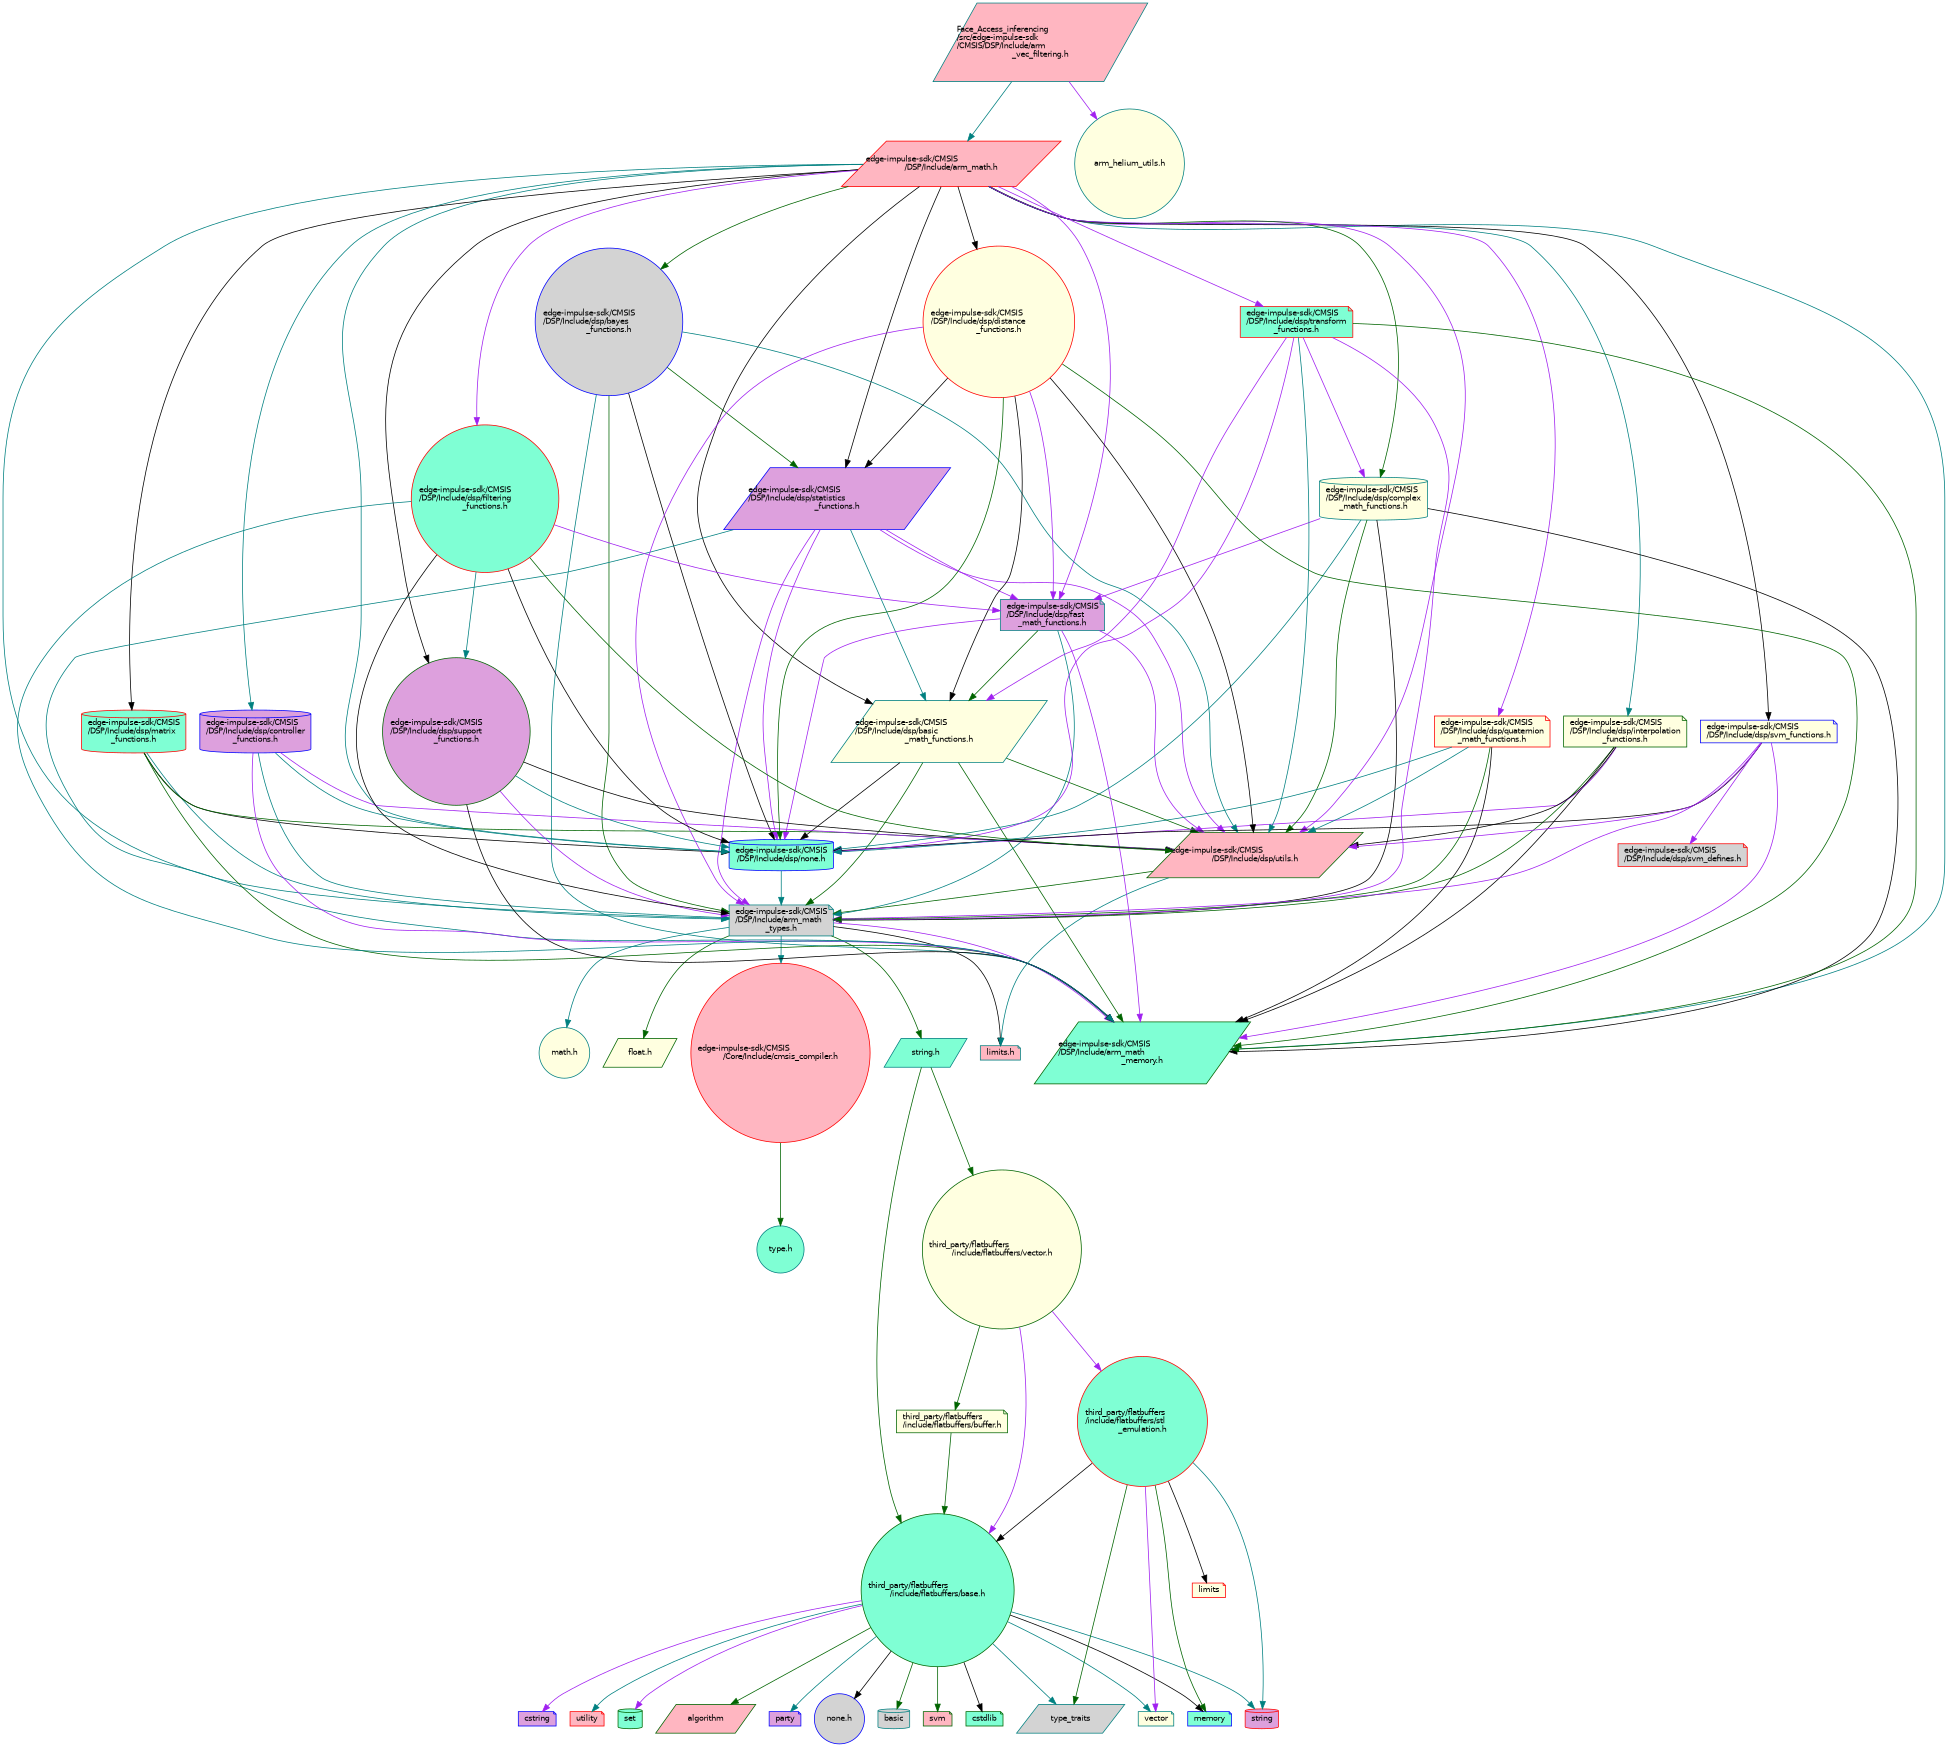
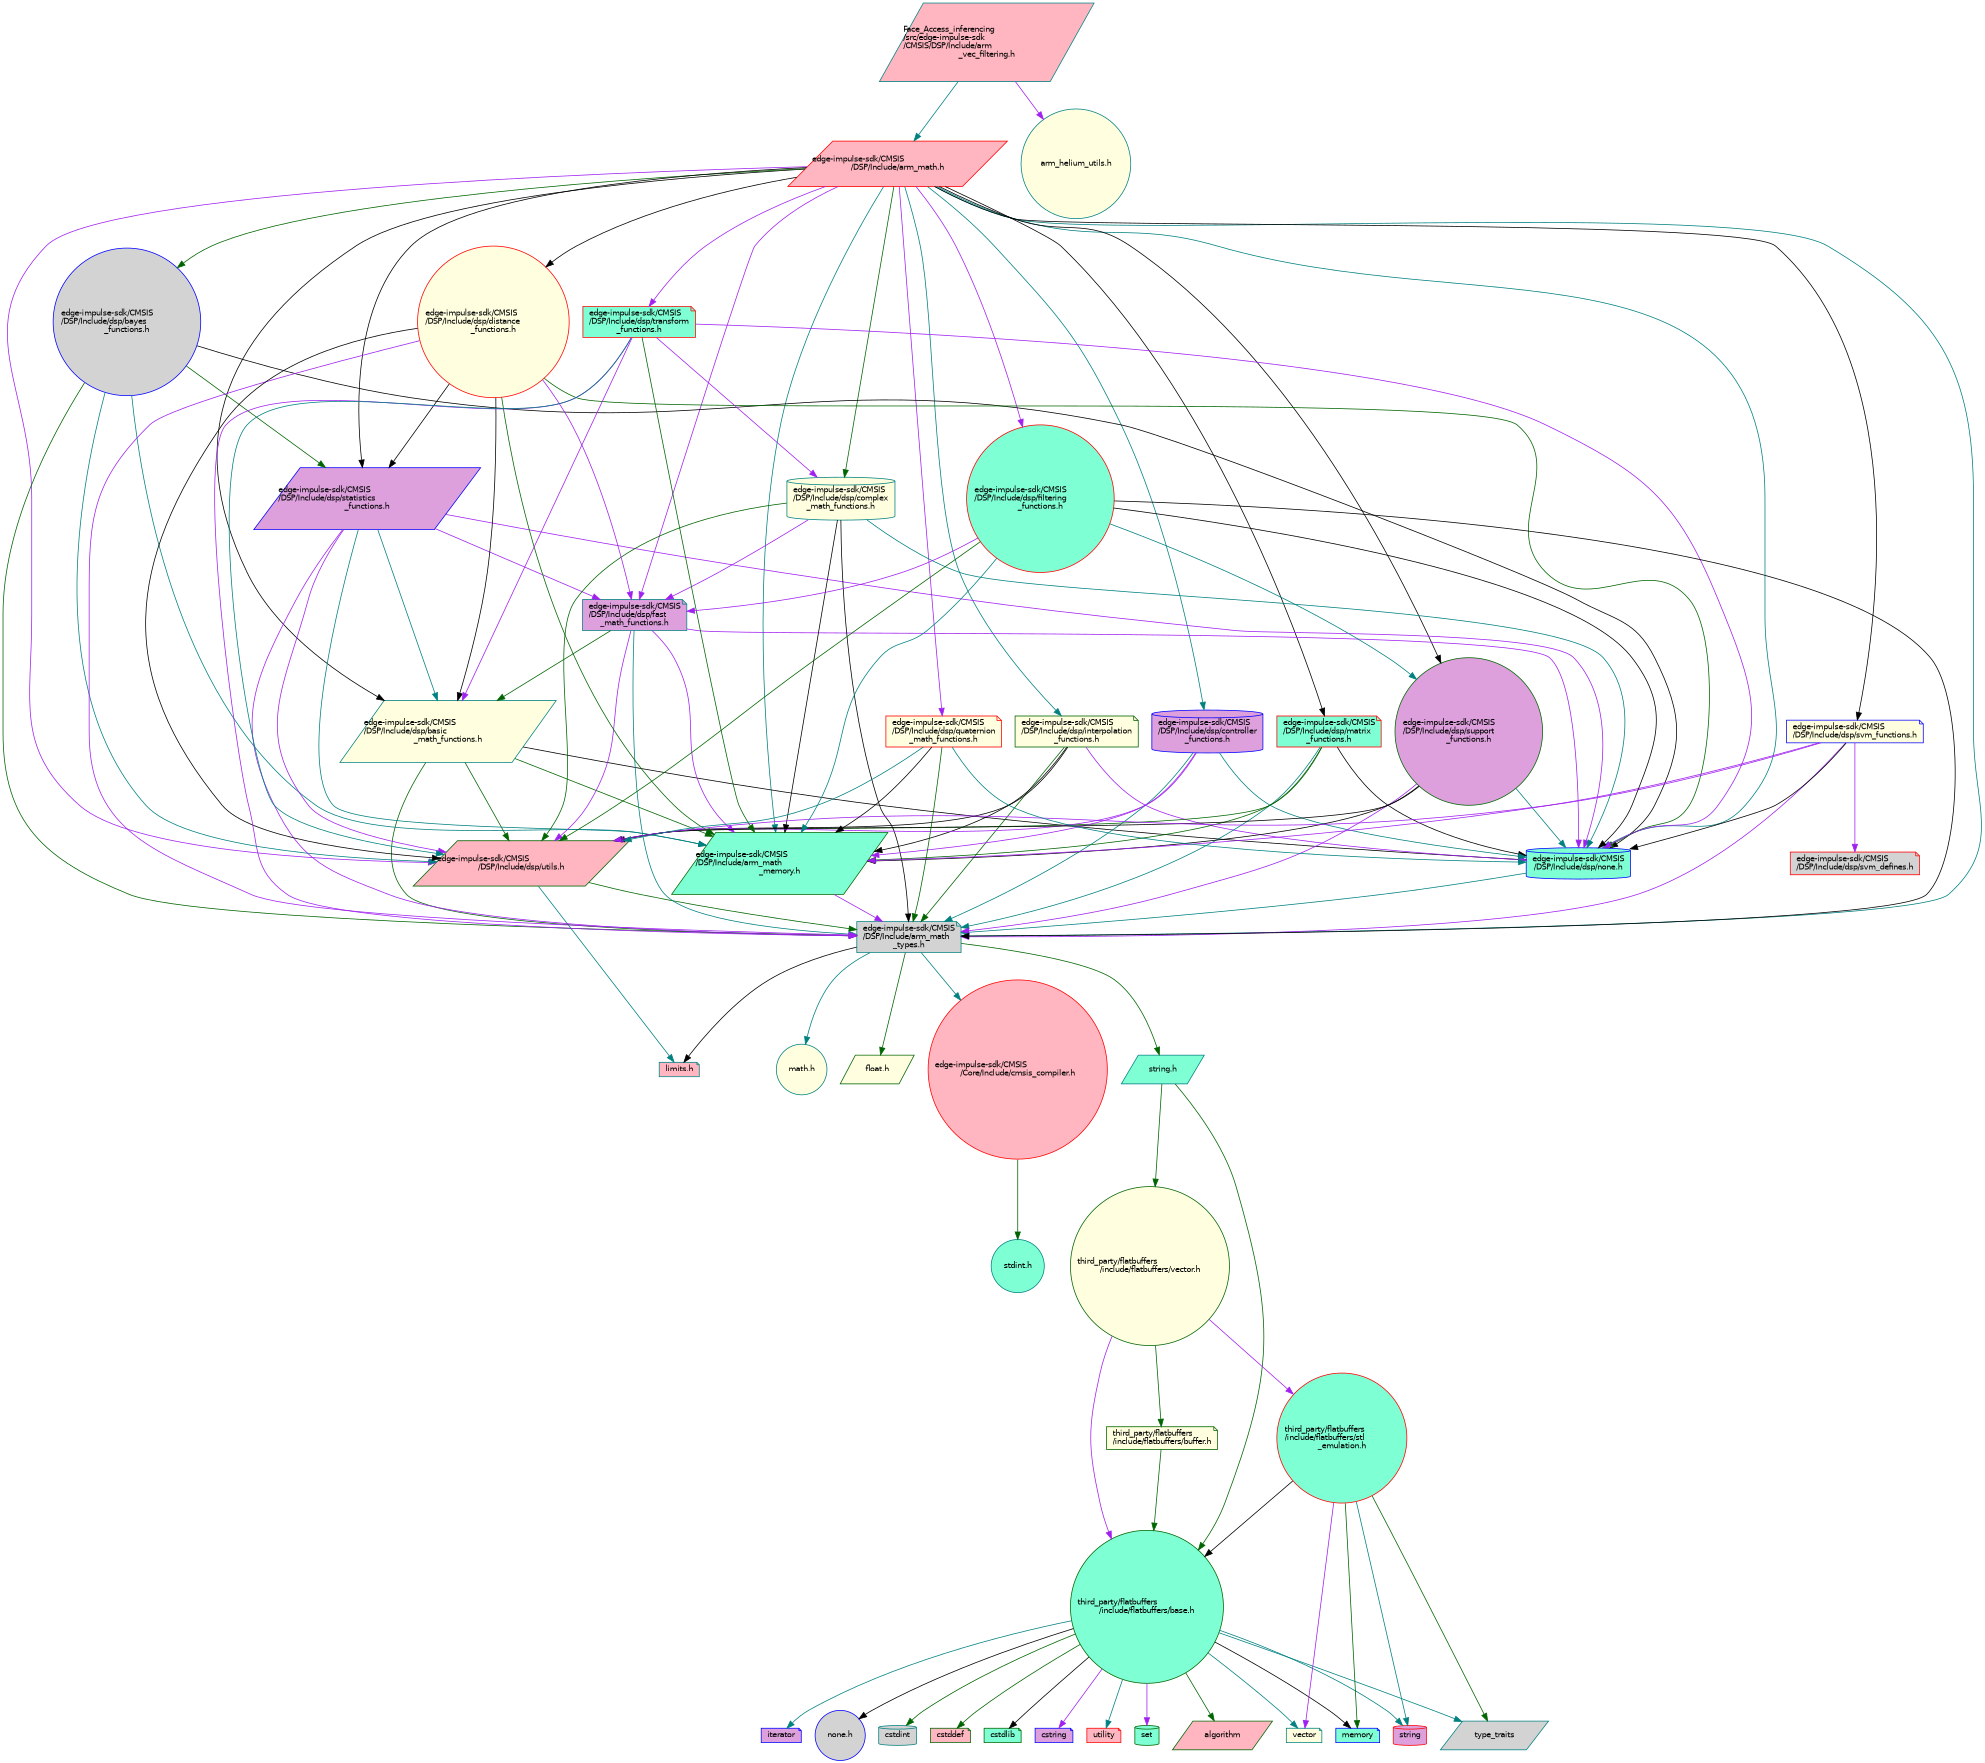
node "edge-impulse-sdk/CMSIS /DSP/Include/dsp/matrix _functions.h": shape cylinder -> note
edge "edge-impulse-sdk/CMSIS /DSP/Include/arm_math _types.h" -> "edge-impulse-sdk/CMSIS /DSP/Include/arm_math _memory.h": reversed
node "type.h": label "type.h" -> "stdint.h"
node "limits": removed
node "party": label "party" -> "iterator"
node "basic": label "basic" -> "cstdint"
node "svm": label "svm" -> "cstddef"
